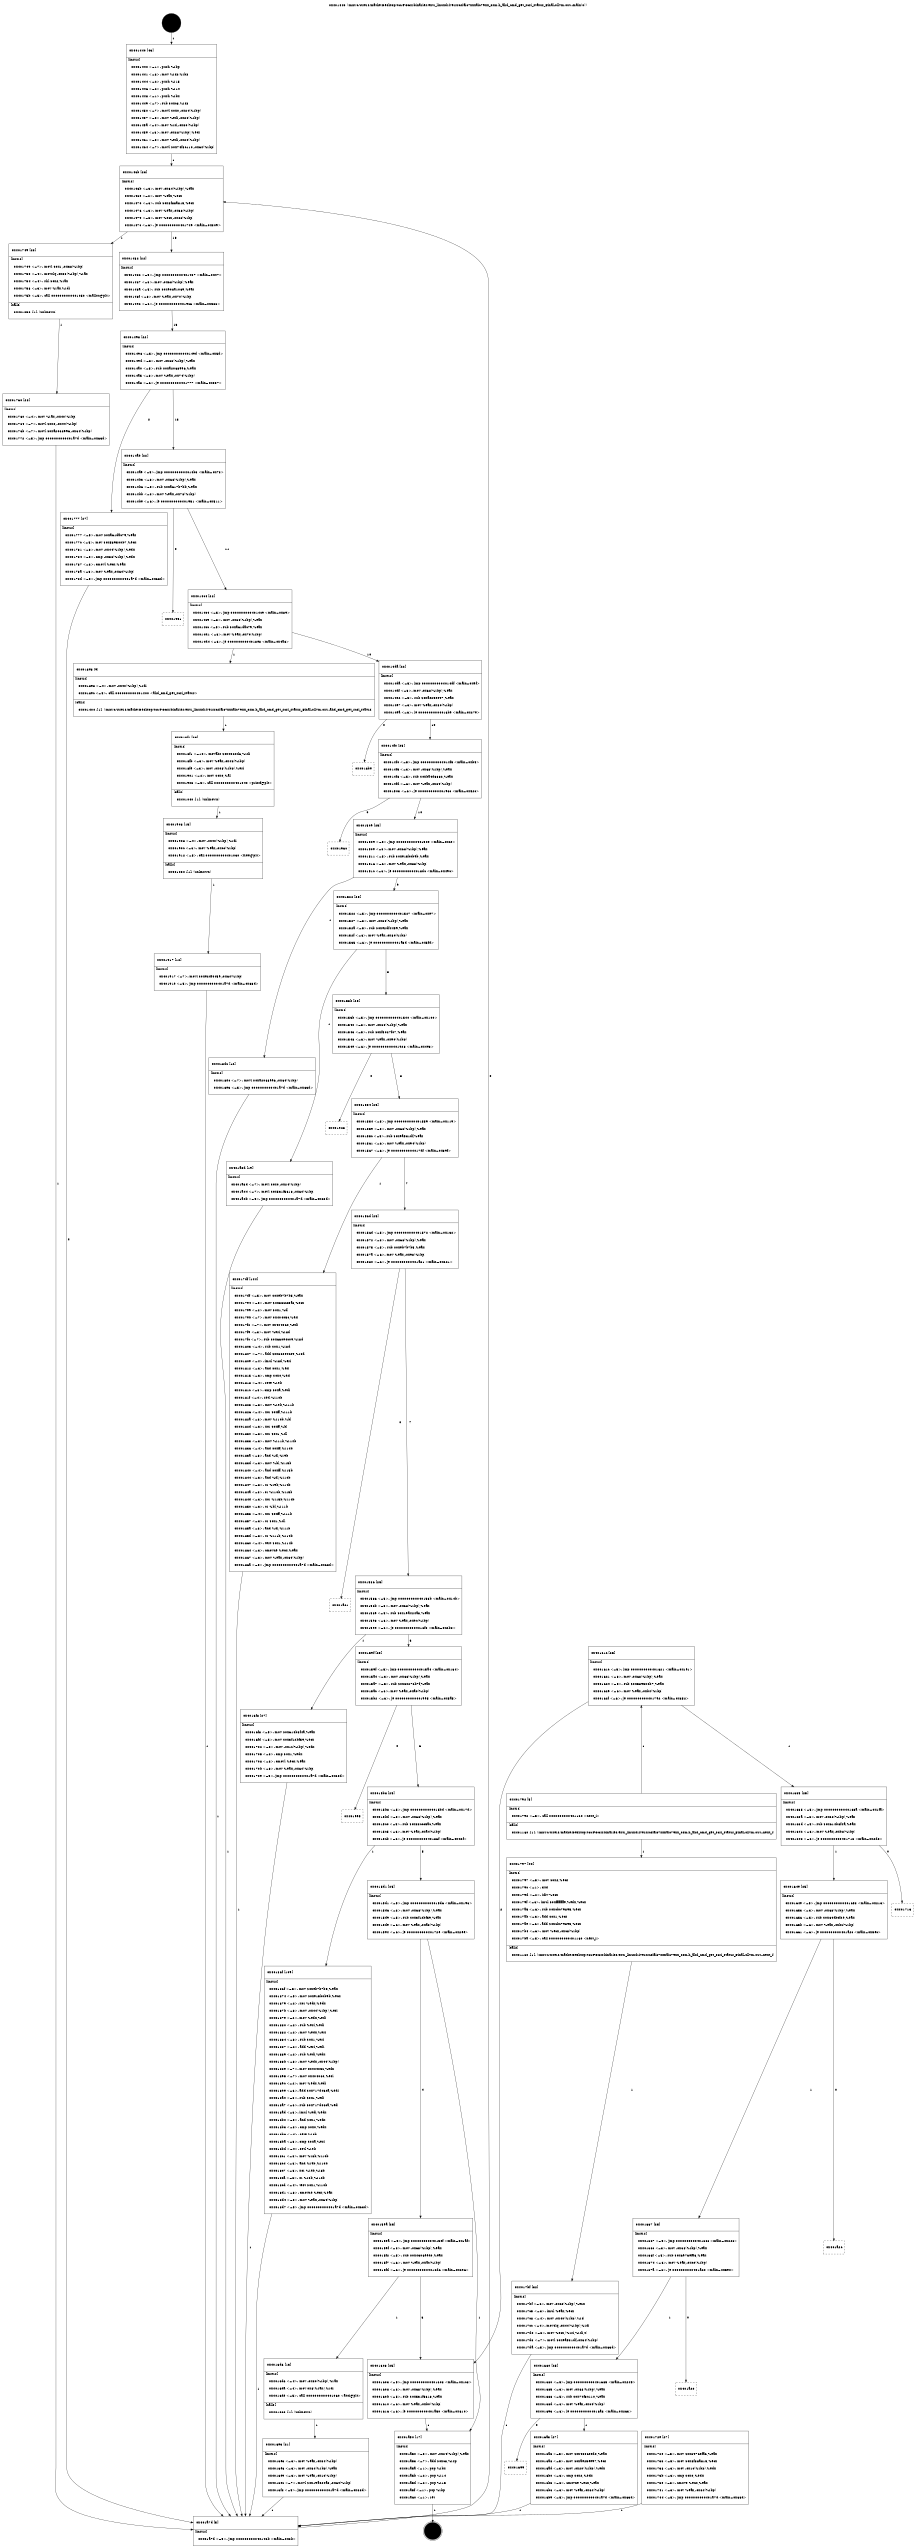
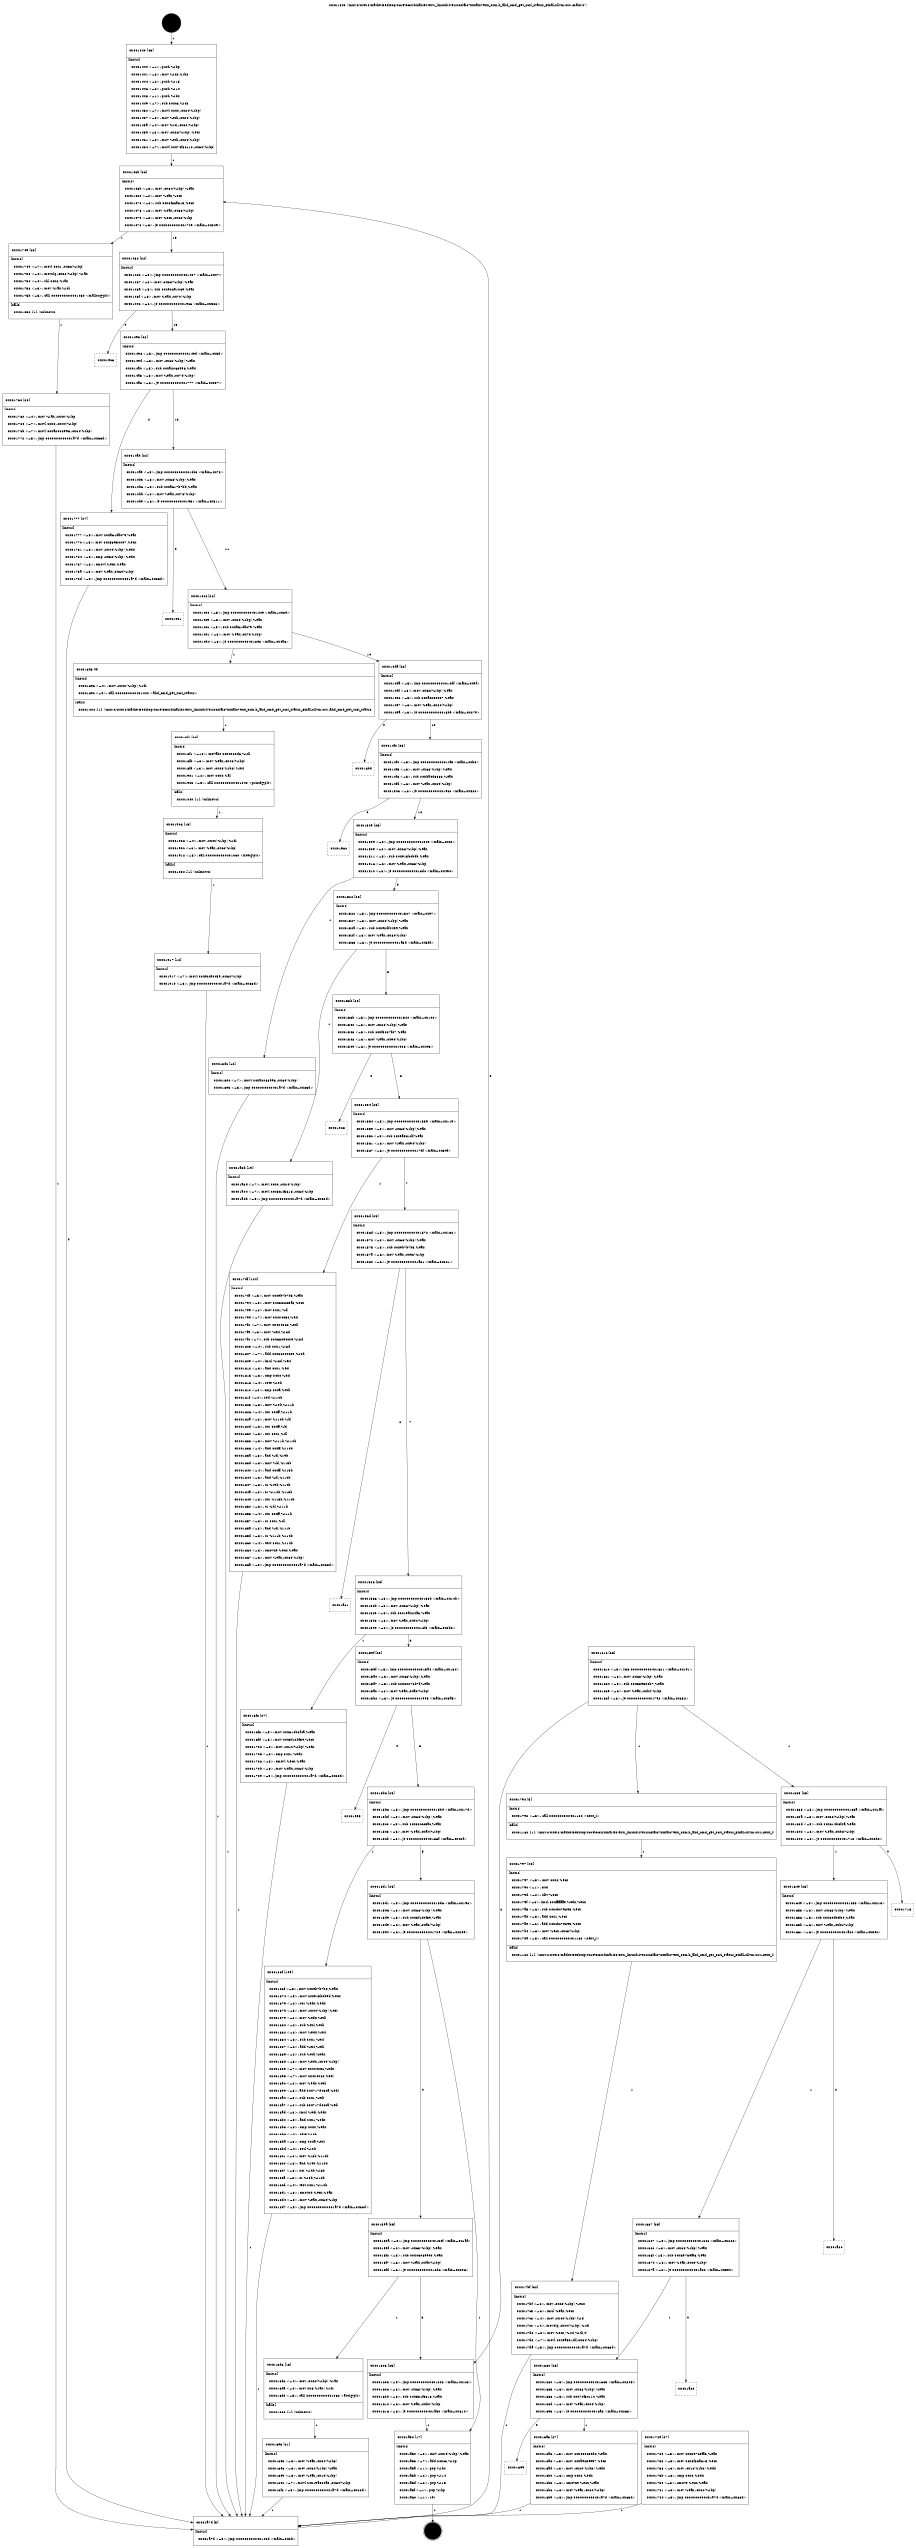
node "0x4019c6": added
edge "0x401792 [5]" -> "0x40161c [25]": reversed
